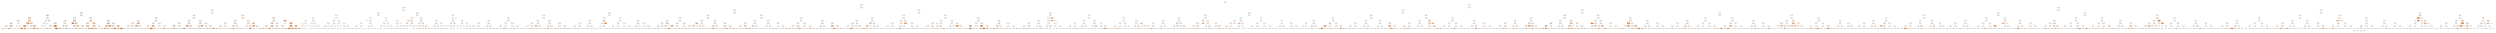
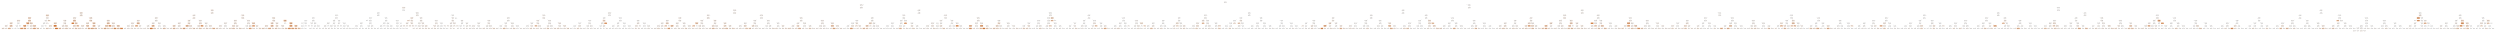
node "mse = 1.017 samples = 5726 value = 0.549": fillcolor #f0b78e -> #fffefe
